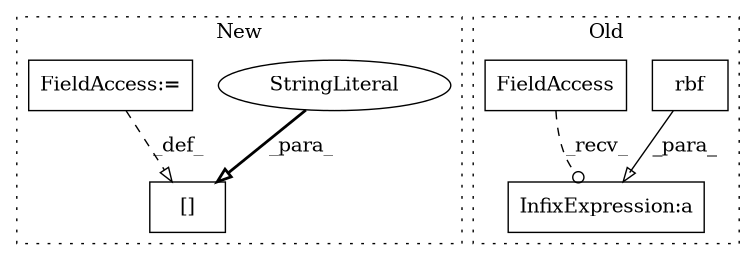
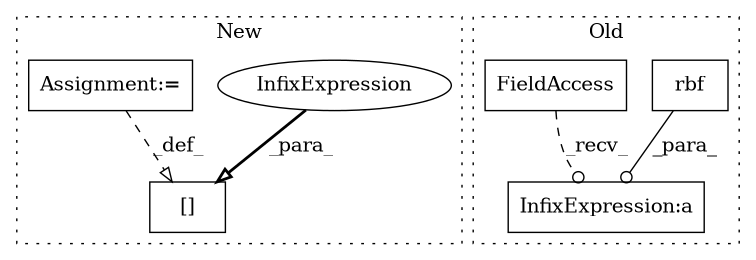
node "FieldAccess:=": label "FieldAccess:=" -> "Assignment:="
node "StringLiteral": label "StringLiteral" -> "InfixExpression"
edge "rbf" -> "InfixExpression:a": arrowhead onormal -> odot
